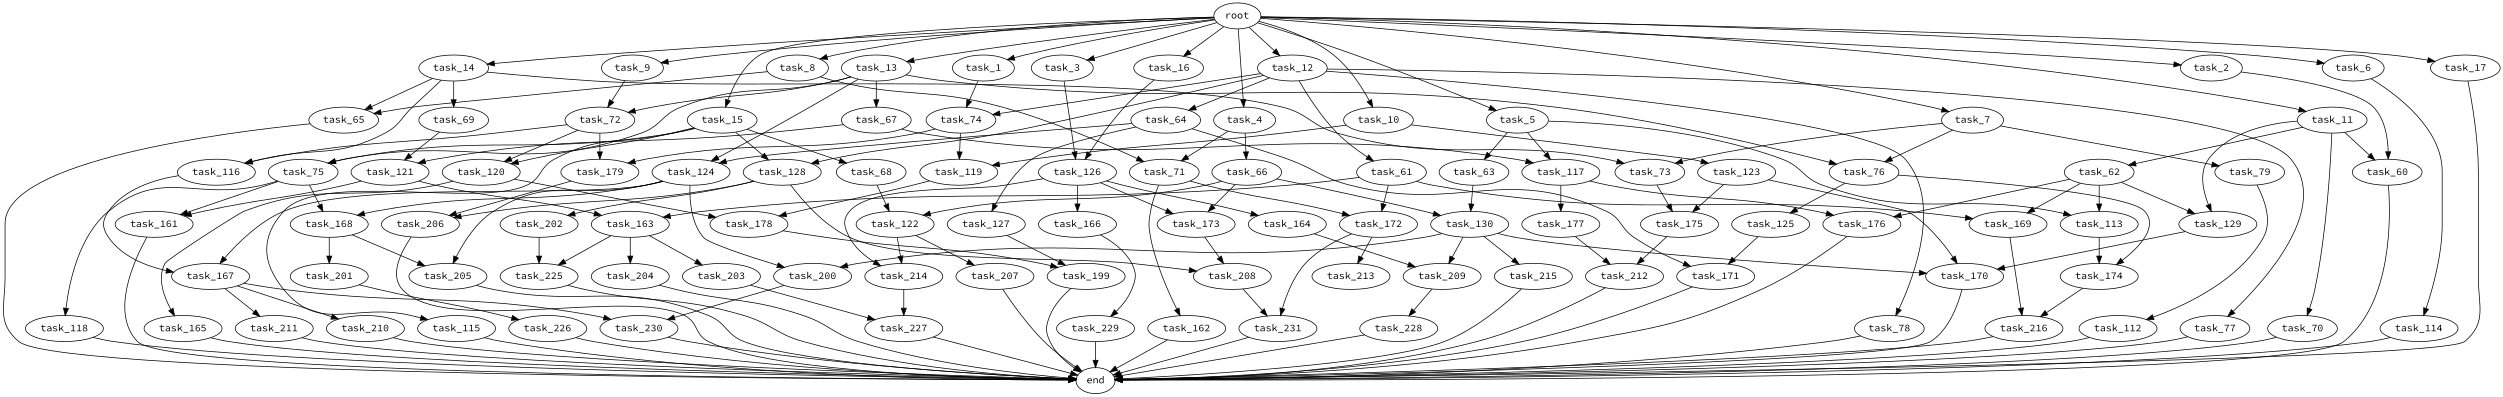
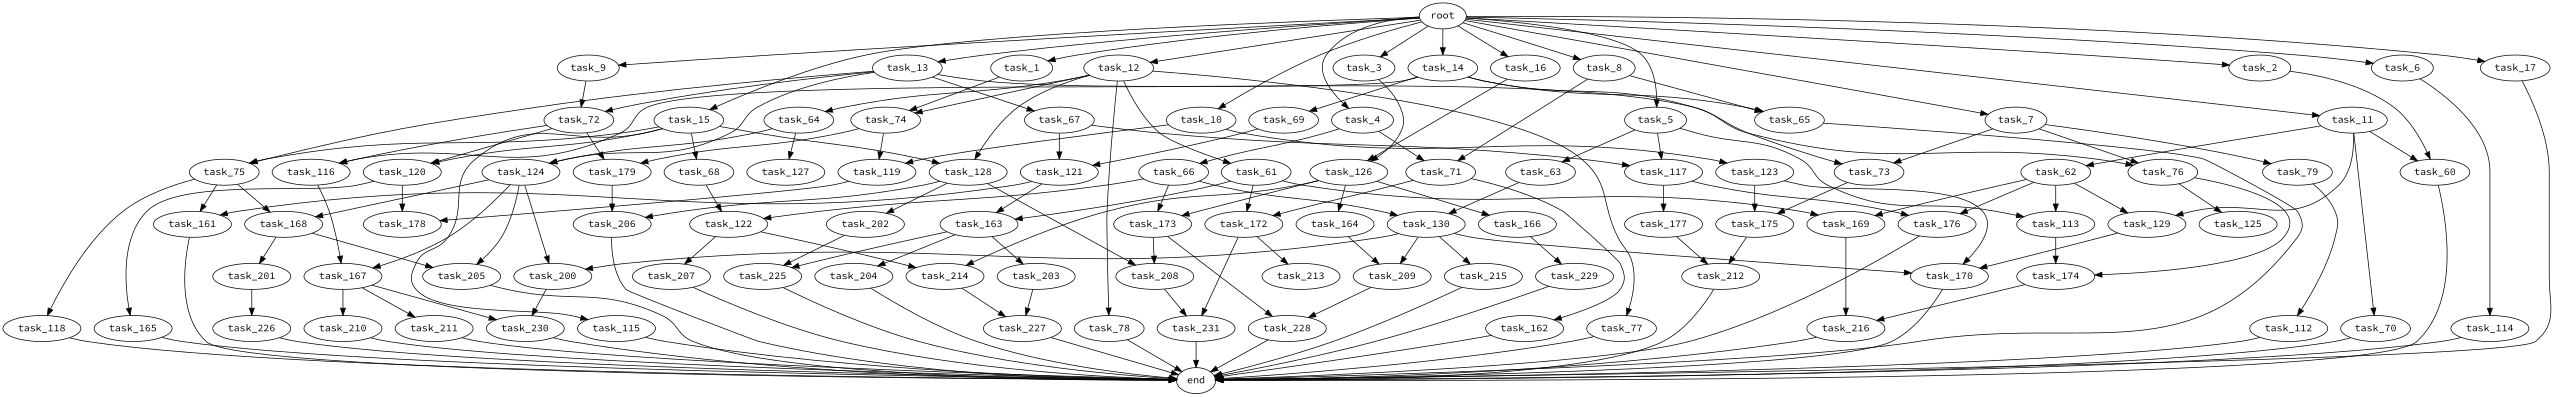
edge "task_173" -> "task_228": added
node "task_199": removed
node "task_171": removed
